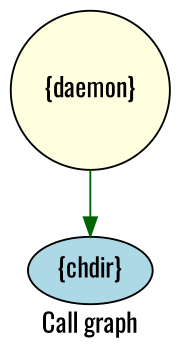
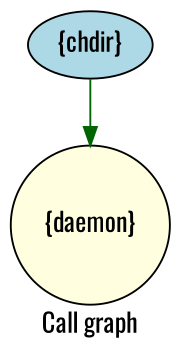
edge "{daemon}" -> "{chdir}": reversed
